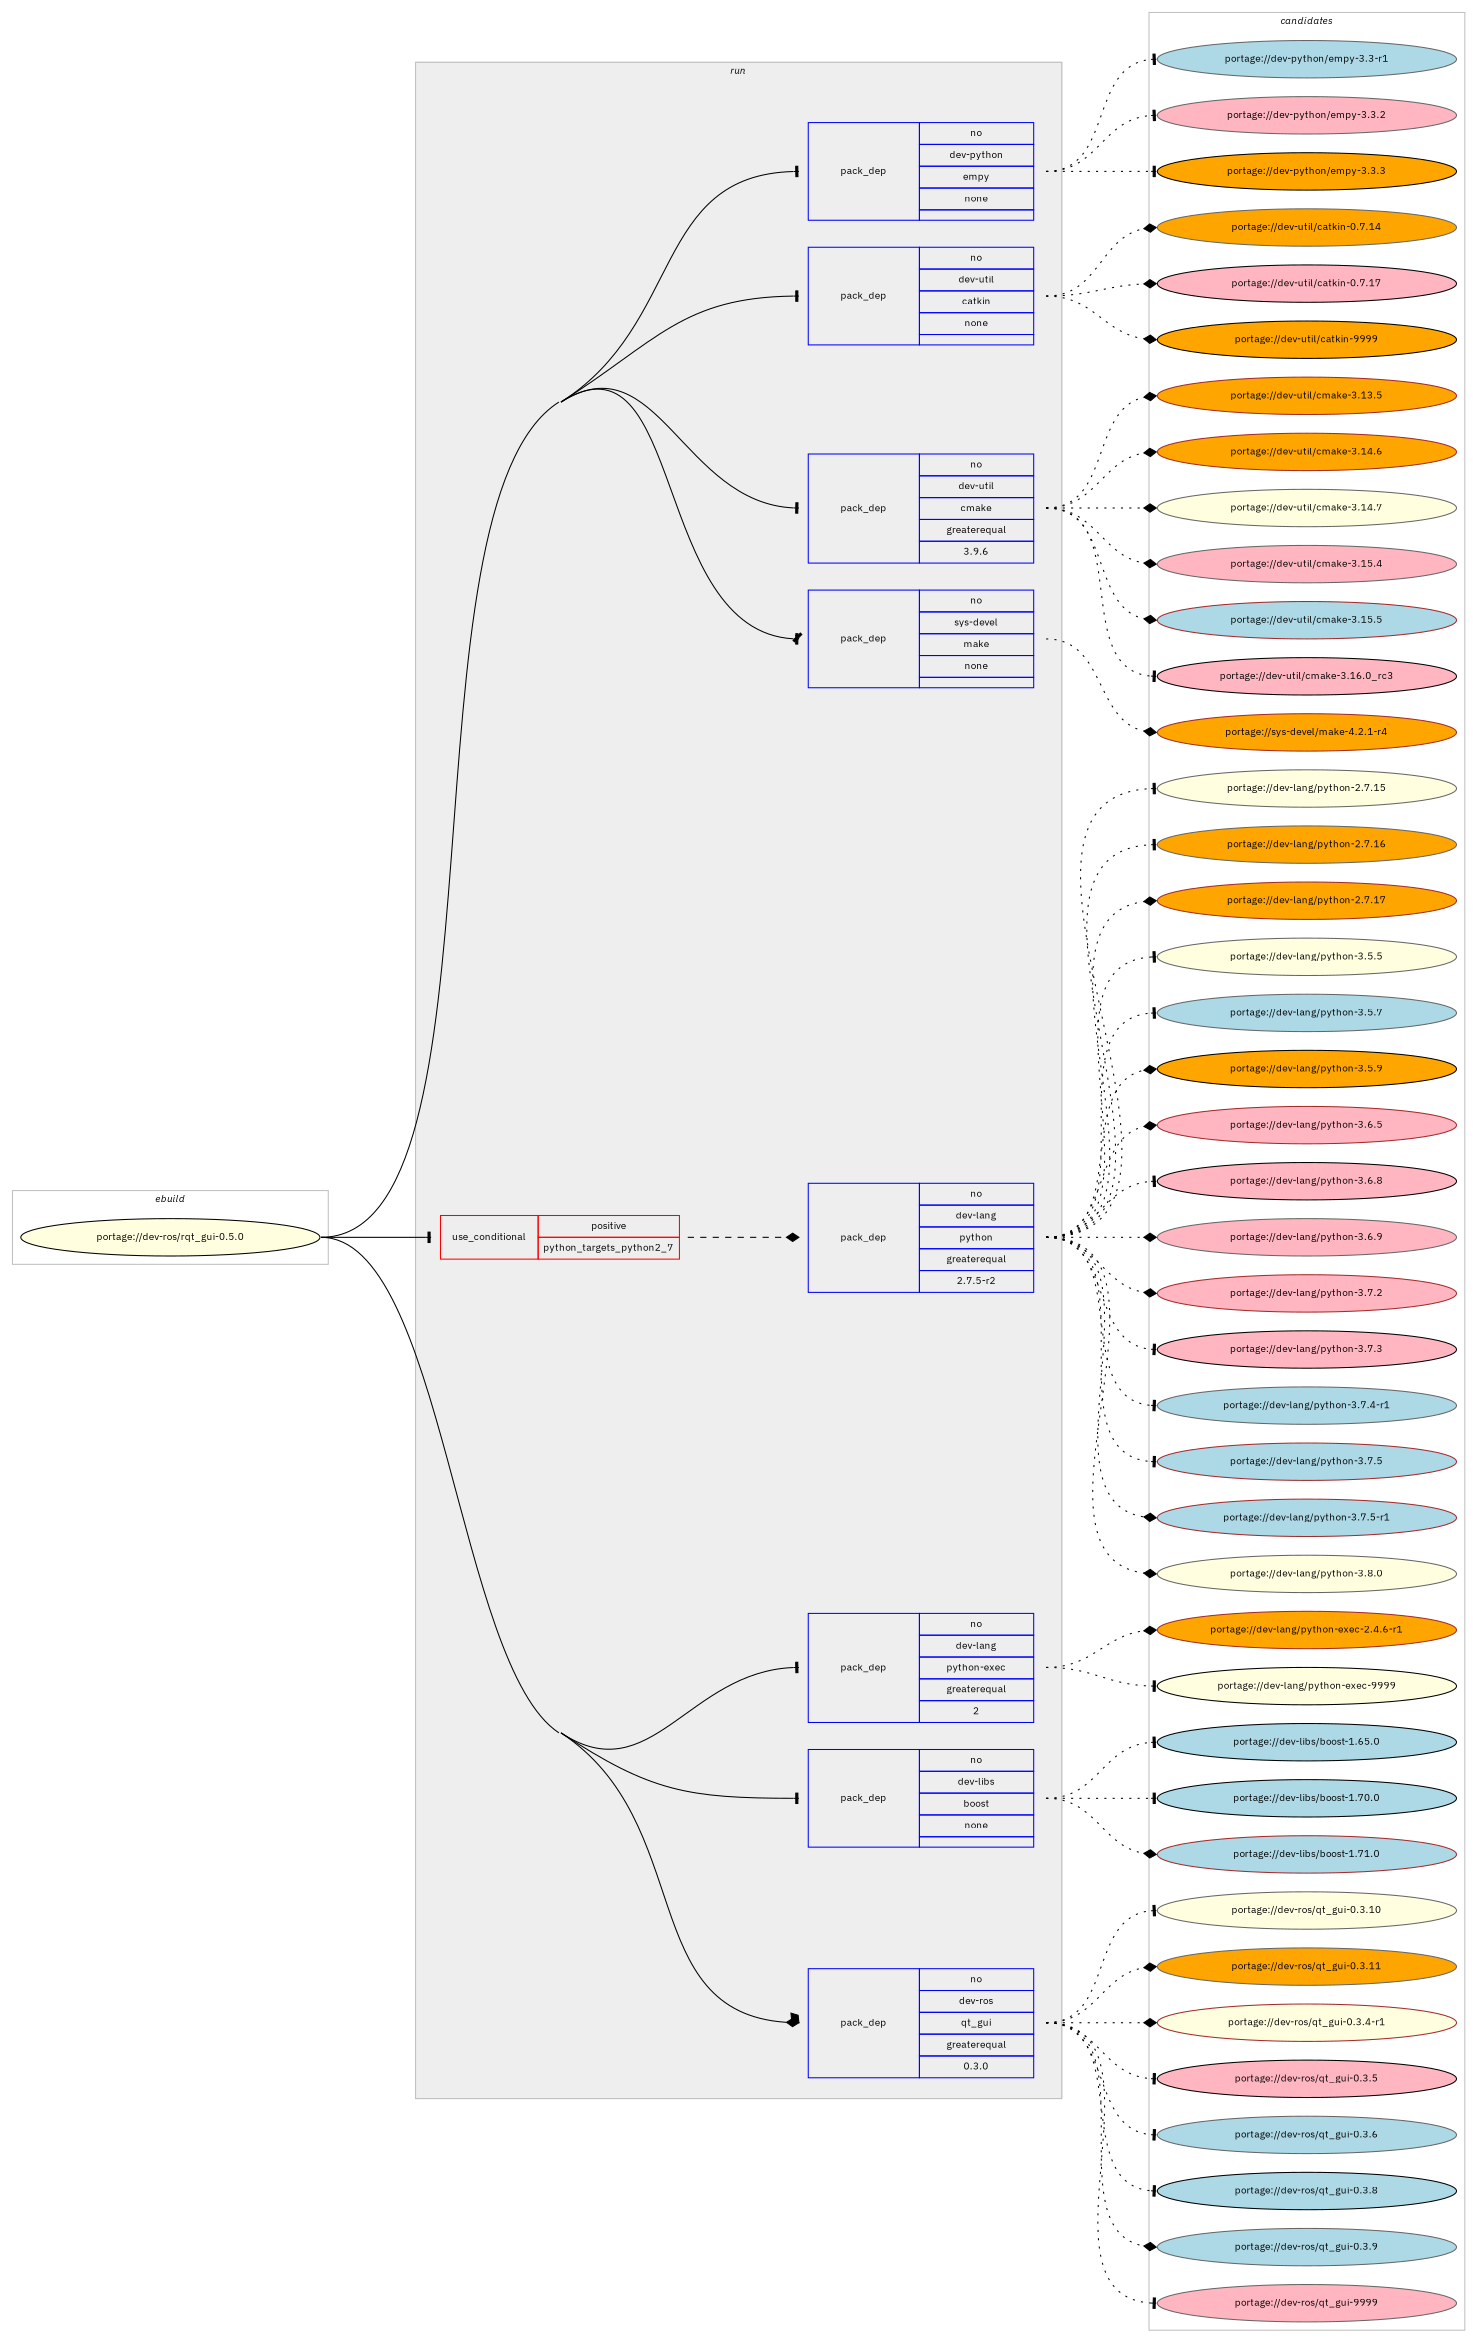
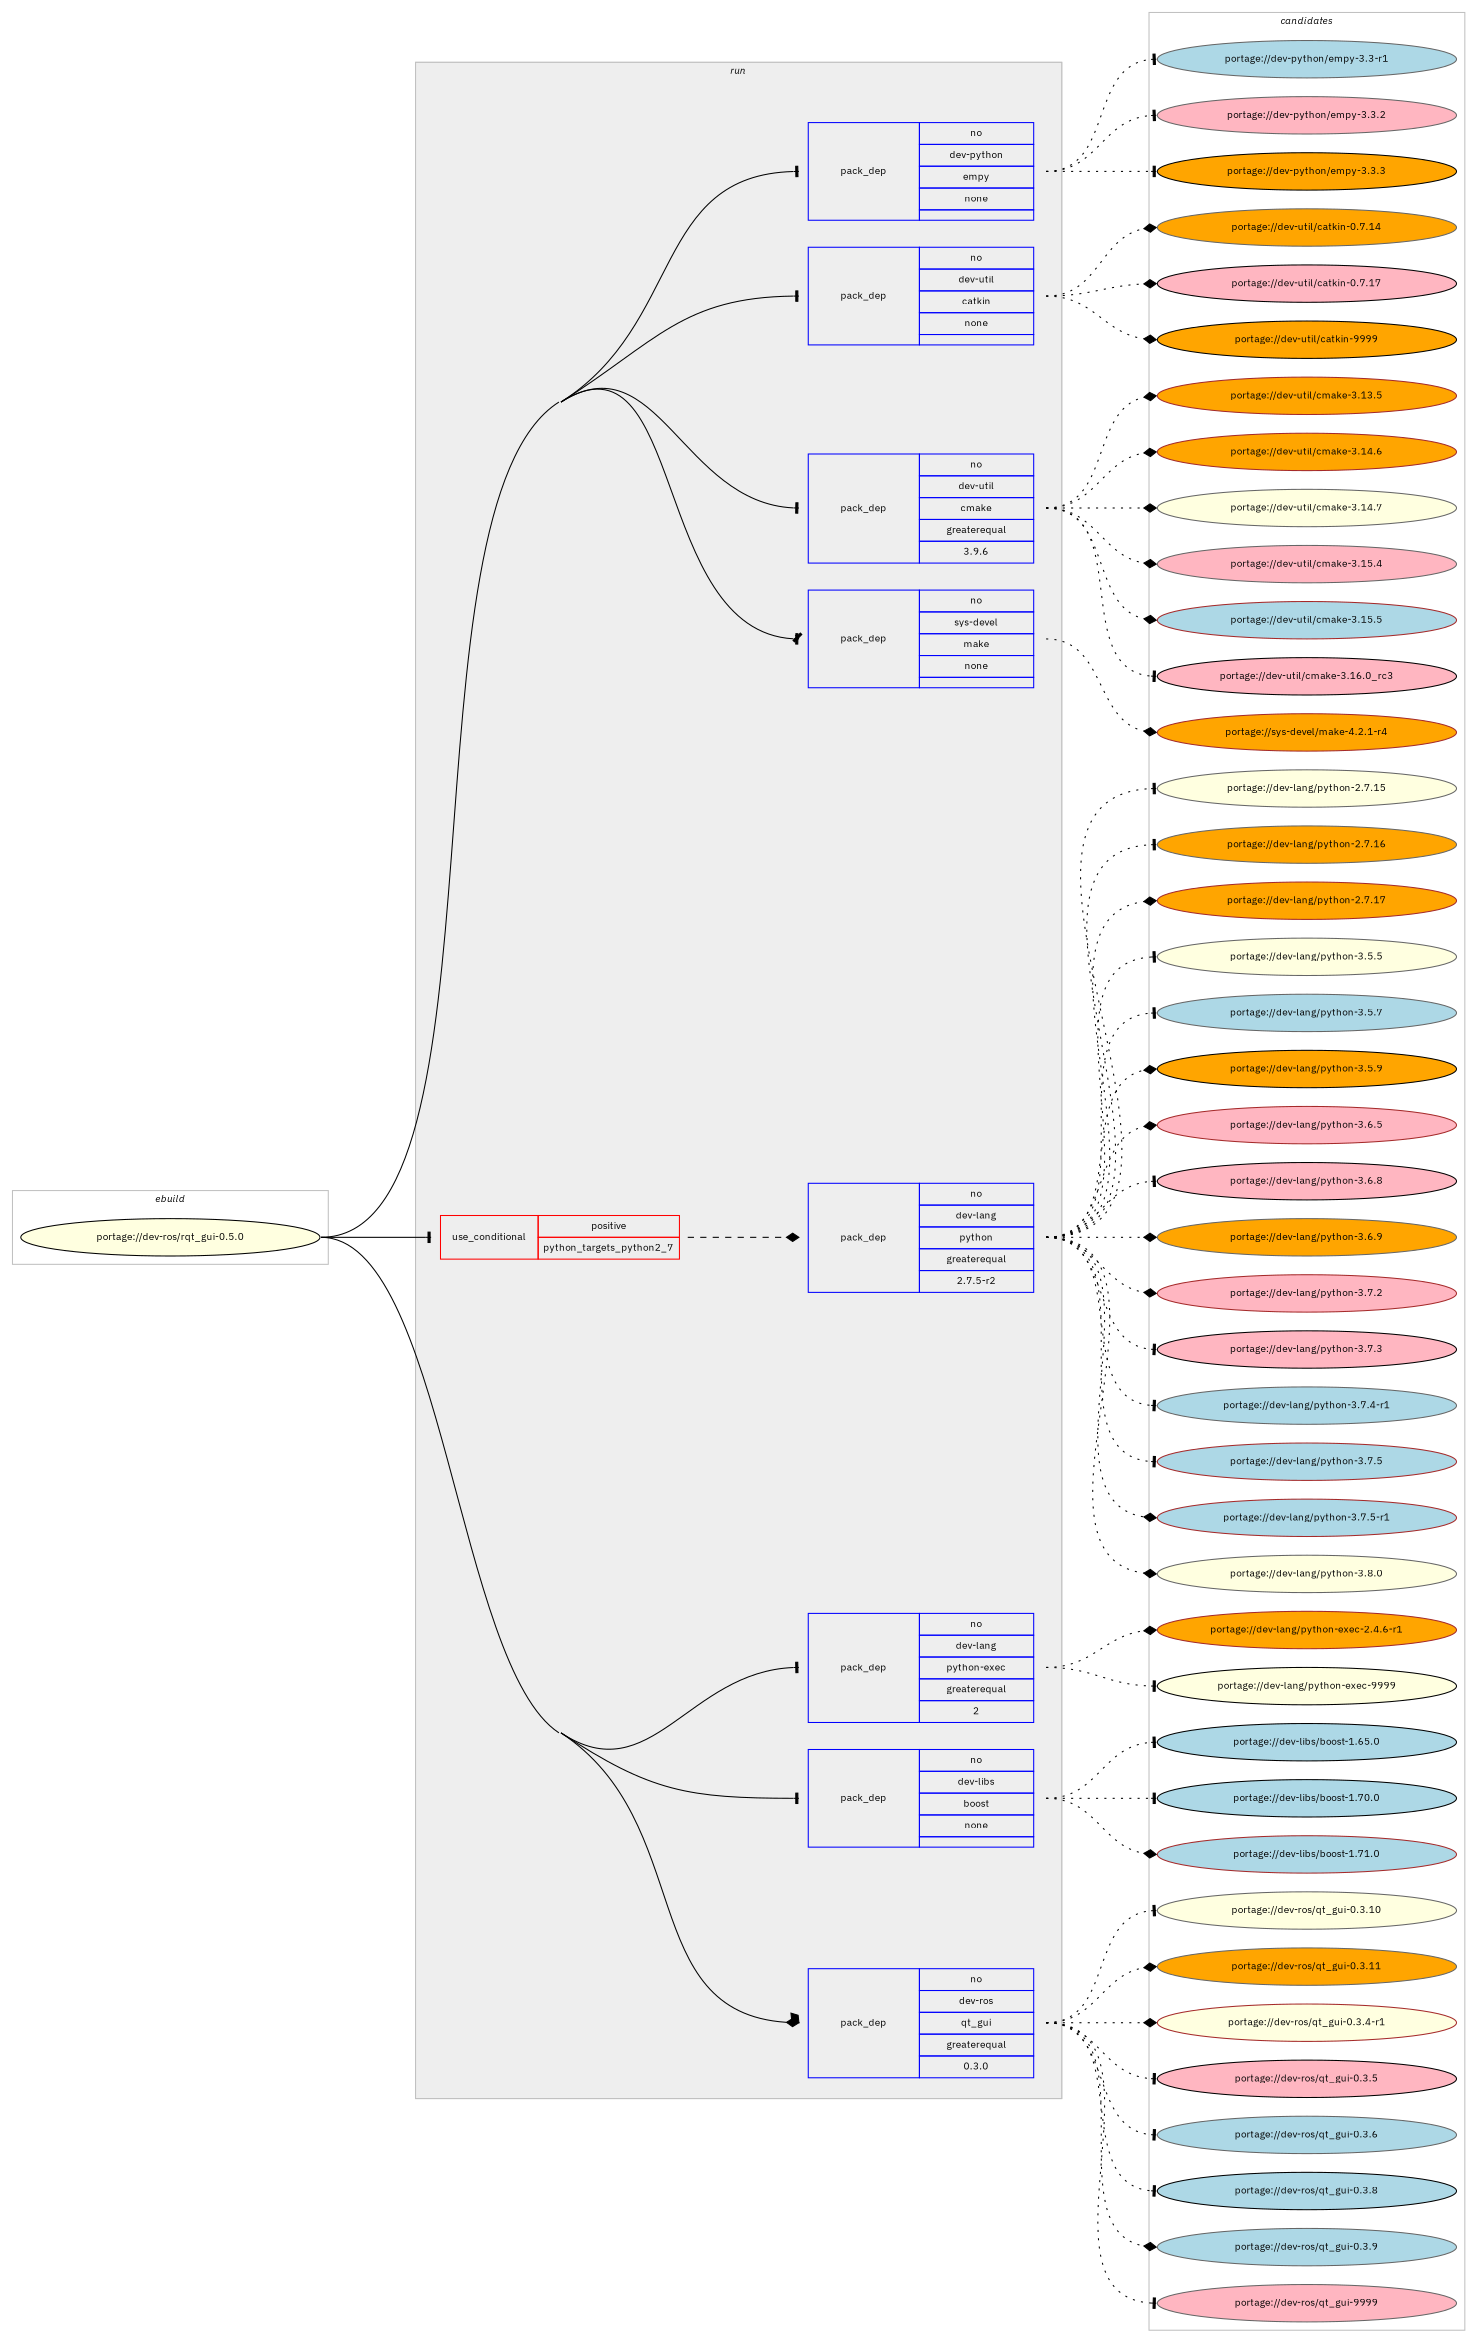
node "portage://dev-lang/python-3.6.9": fillcolor lightpink -> orange
